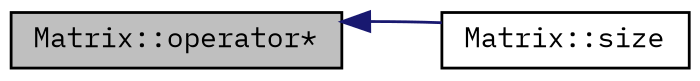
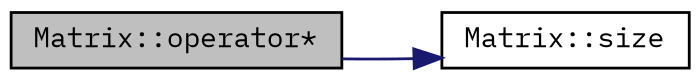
edge "Matrix::size" -> "Matrix::operator*": reversed
